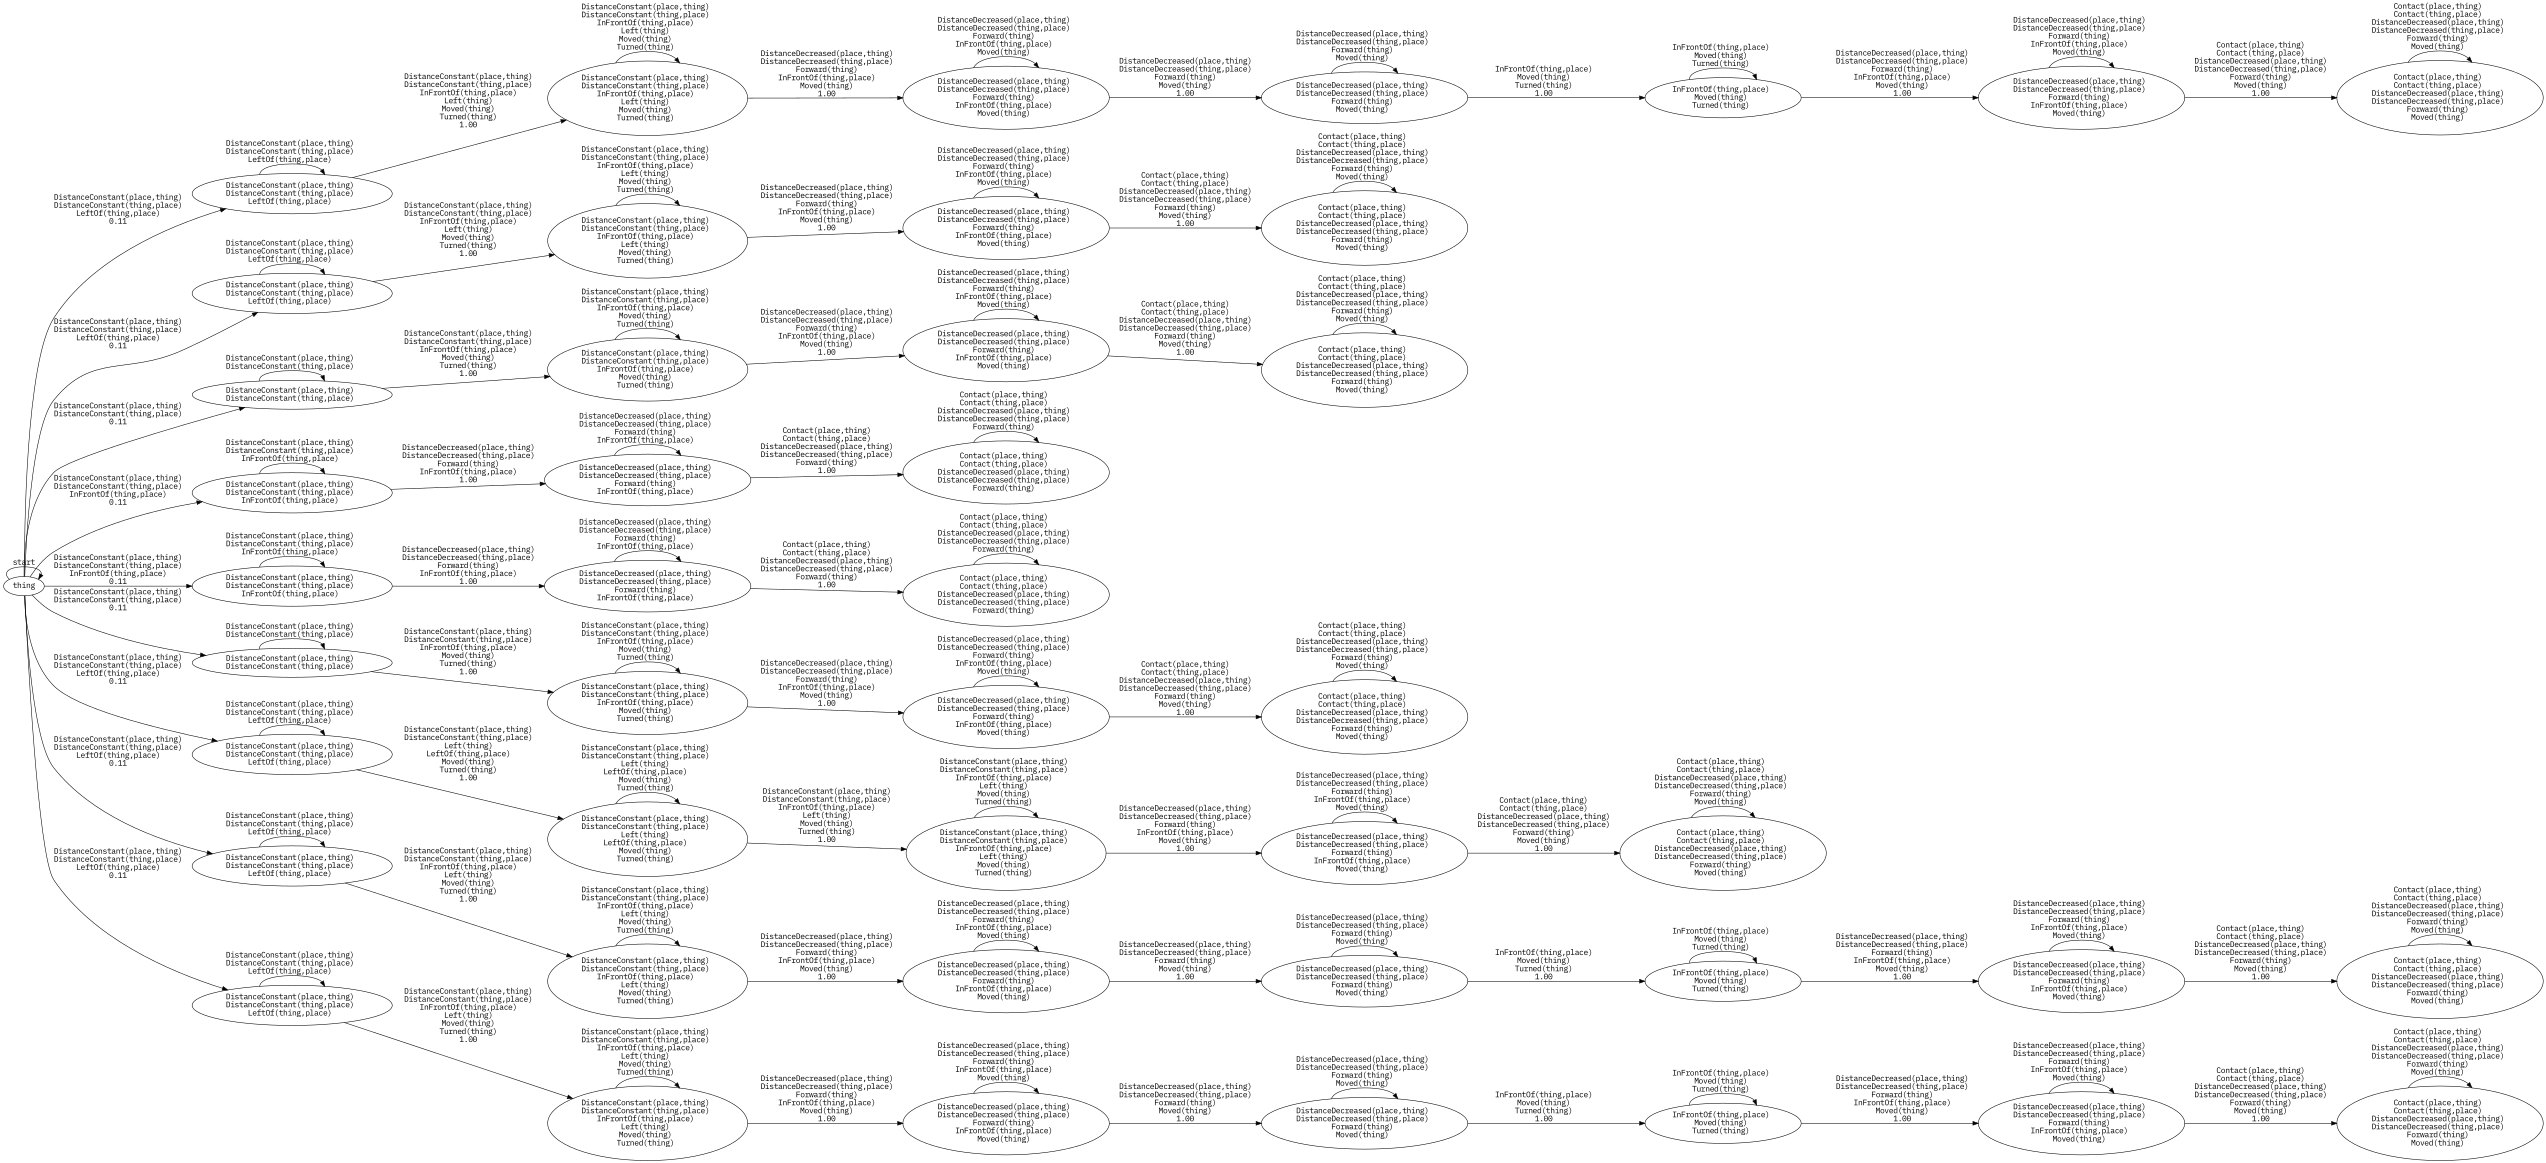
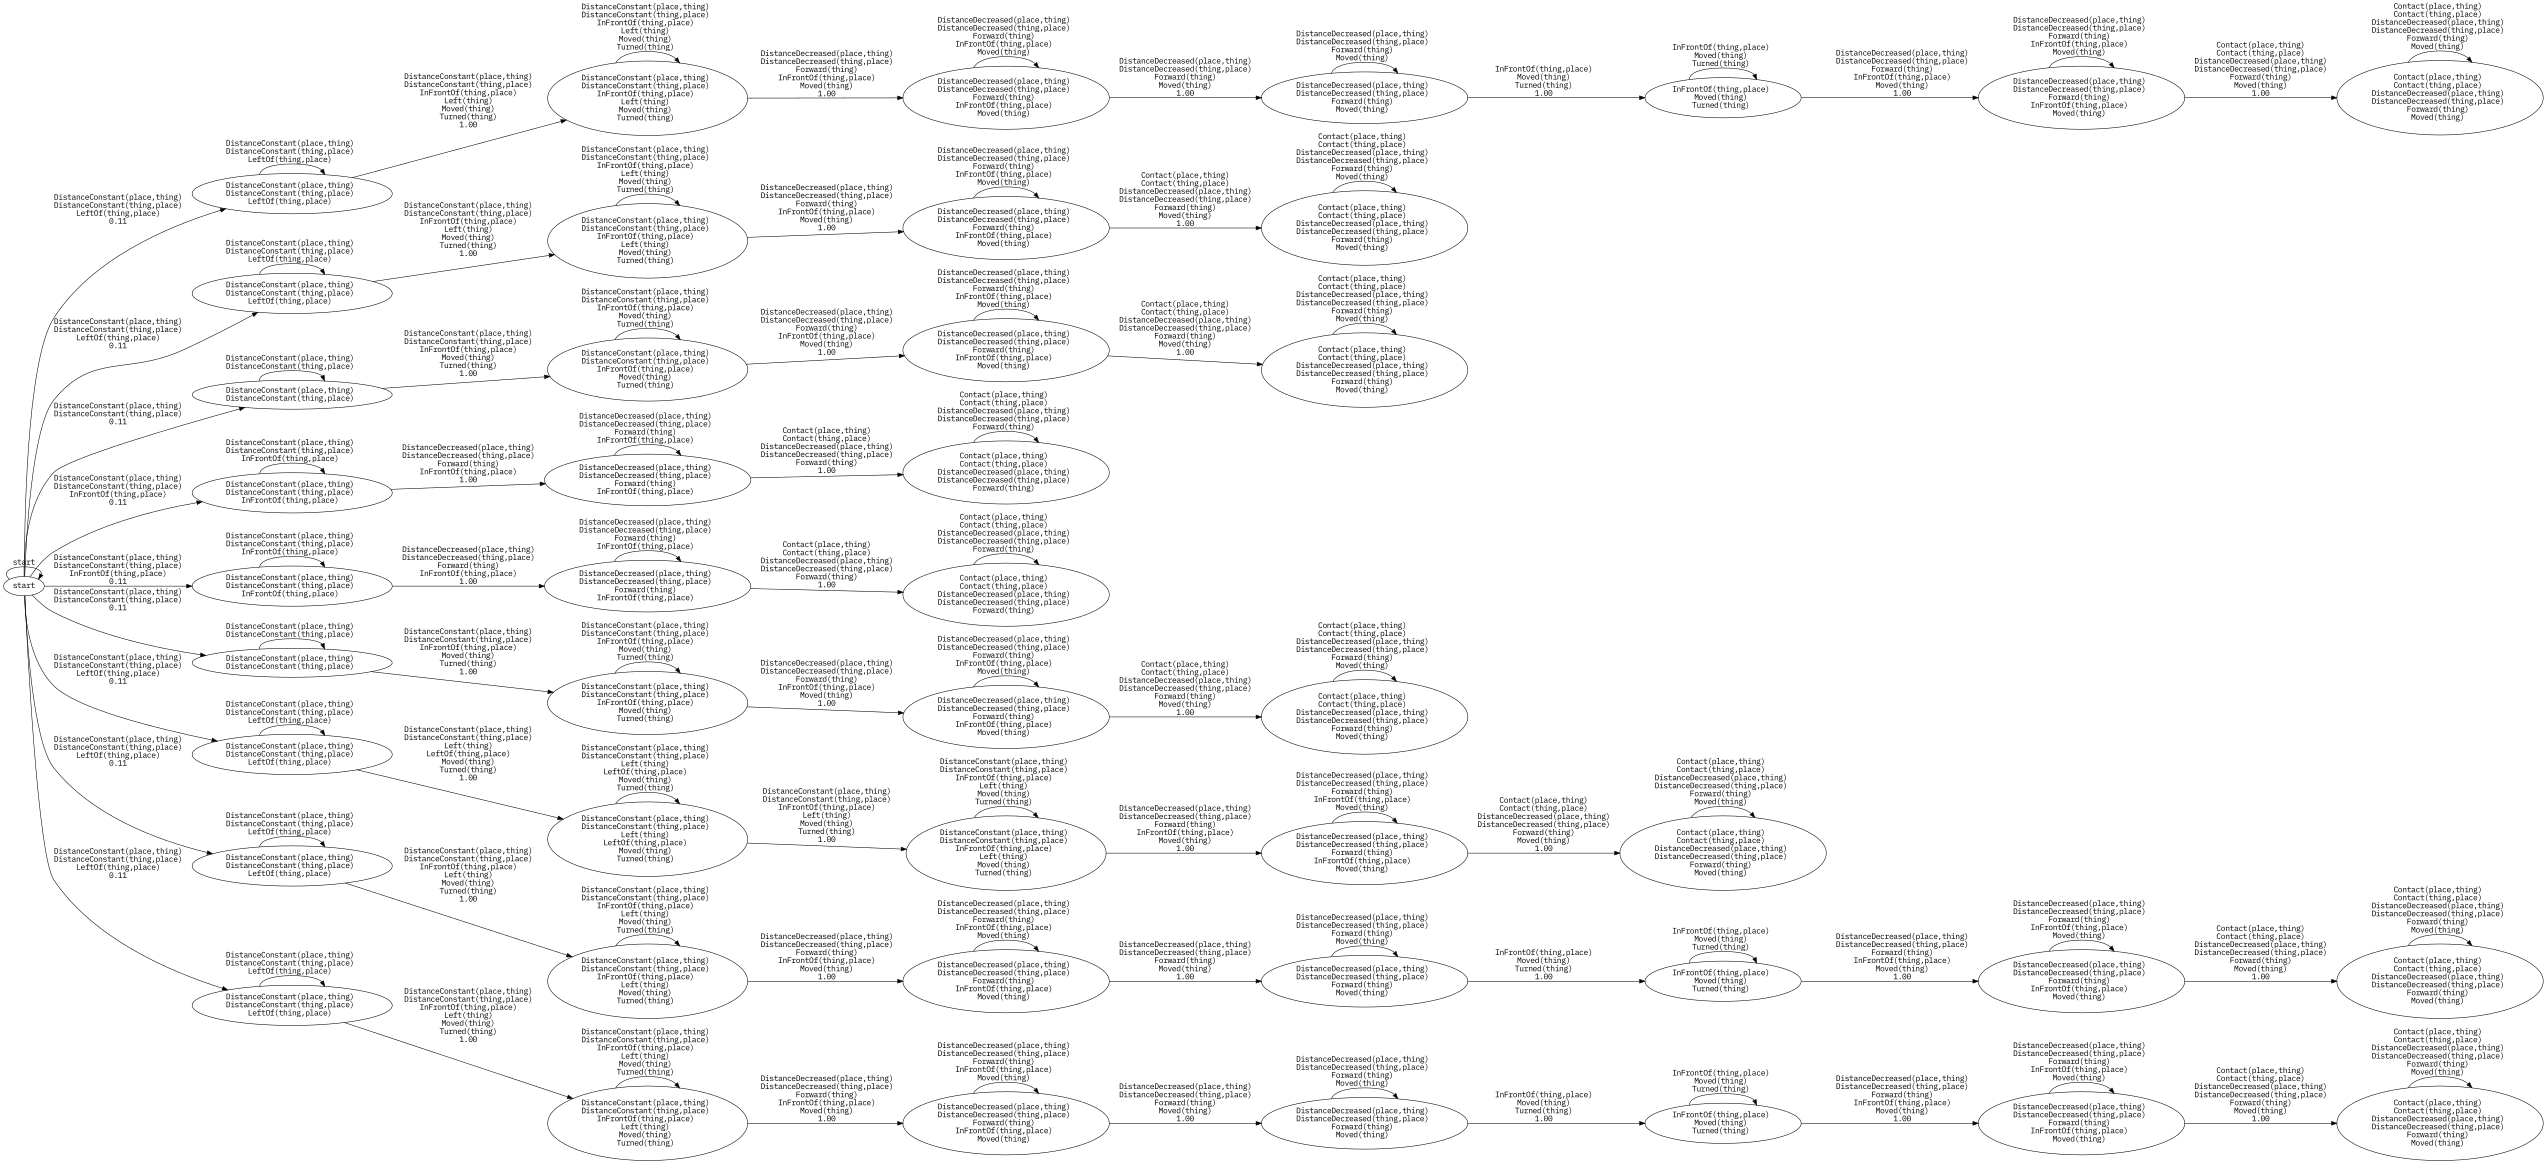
node "thing": label "thing" -> "start"
